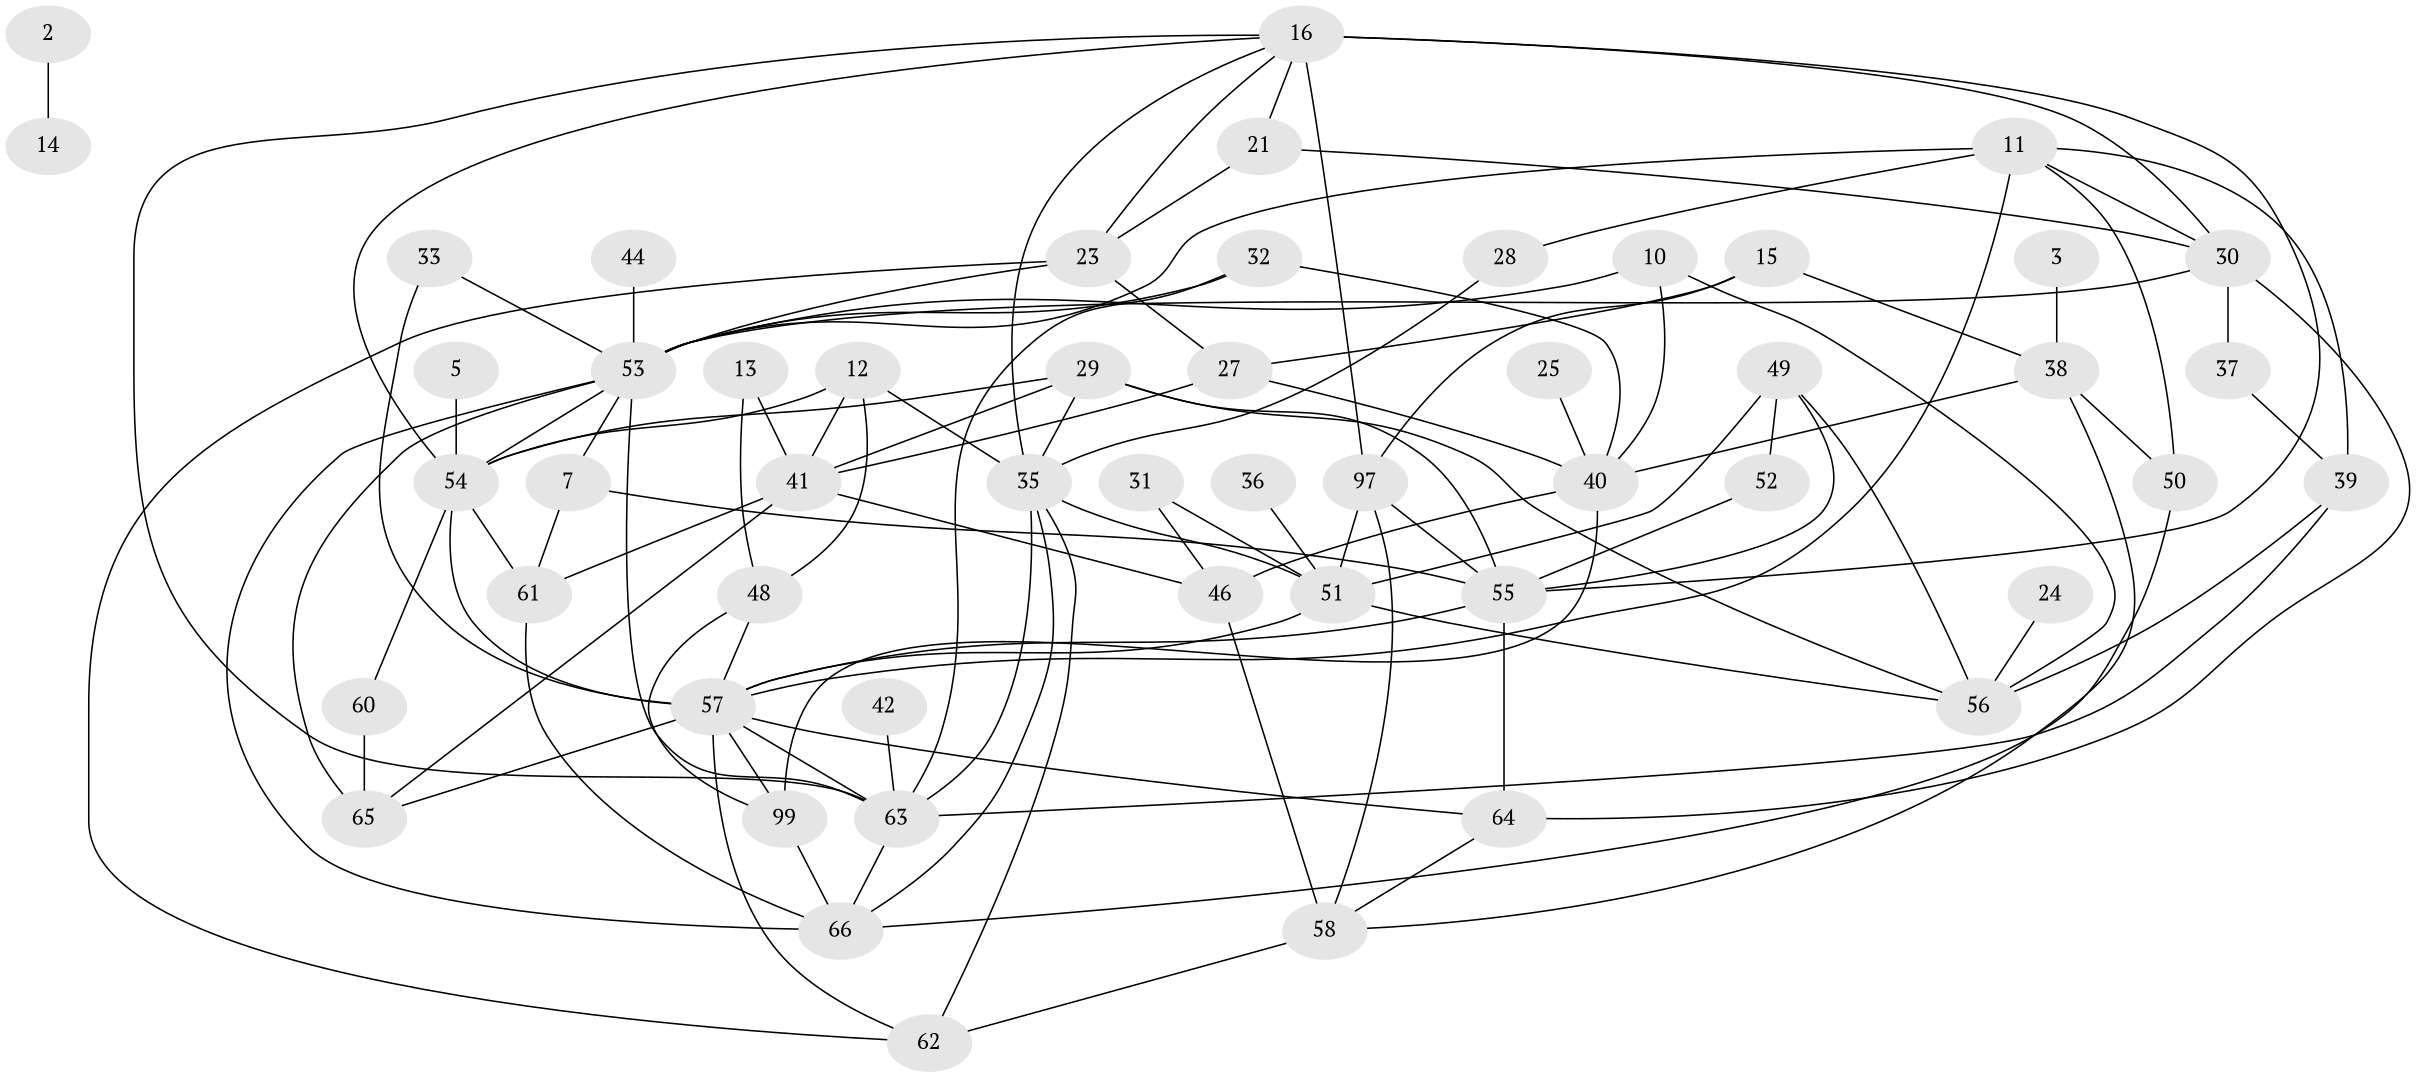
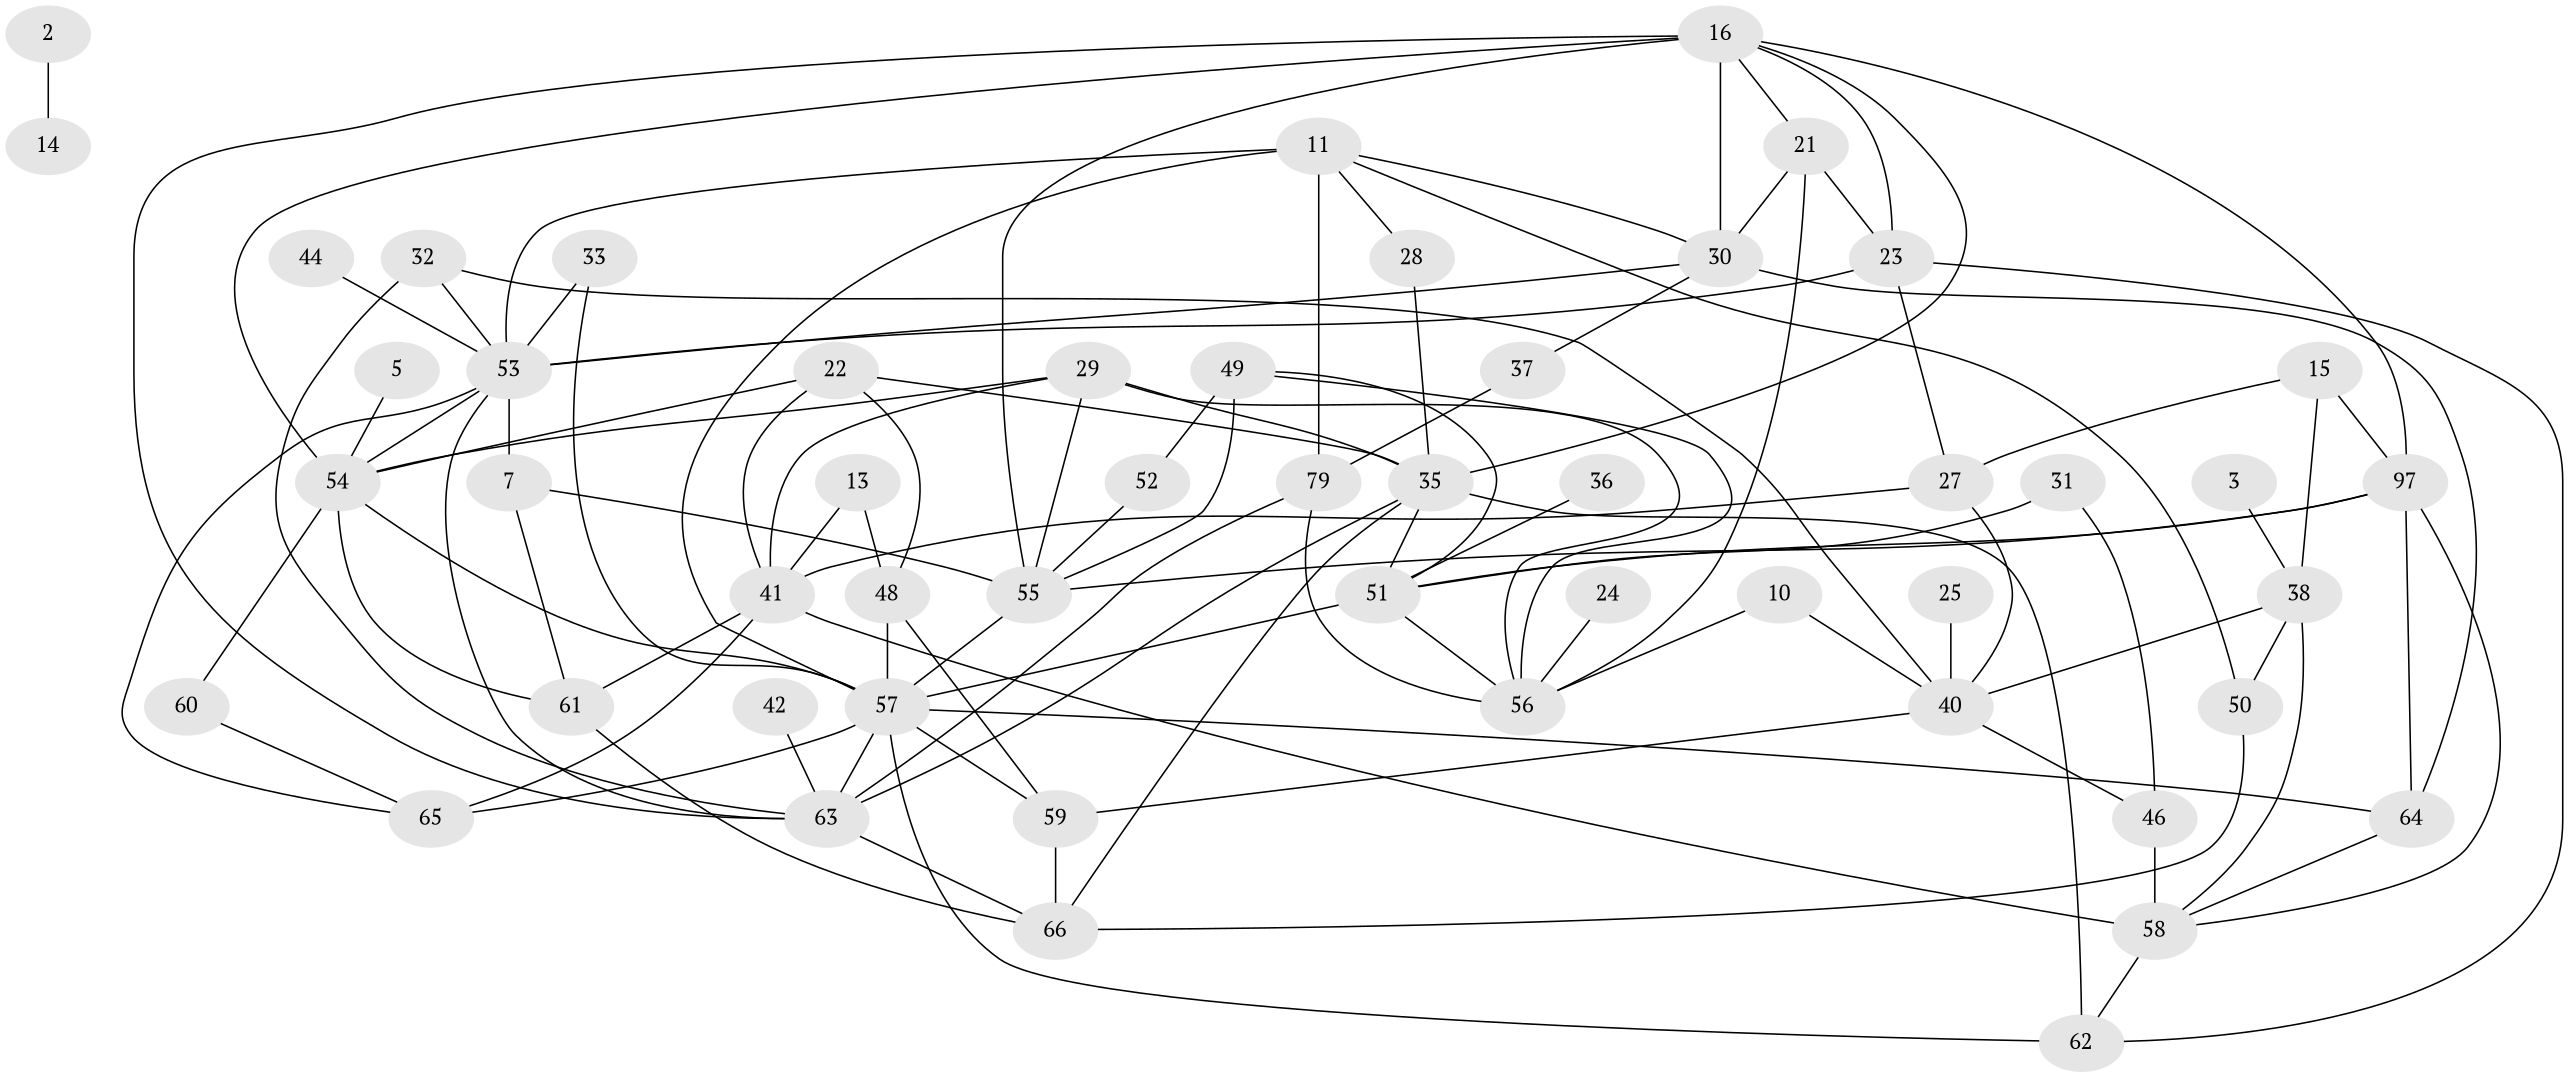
edge "10" -- "53": removed
node "12": label "12" -> "22"
node "39": label "39" -> "79"
edge "21" -- "56": added
edge "41" -- "46": now "41" -- "58"
edge "55" -- "64": now "97" -- "64"
edge "53" -- "66": removed
node "99": label "99" -> "59"
